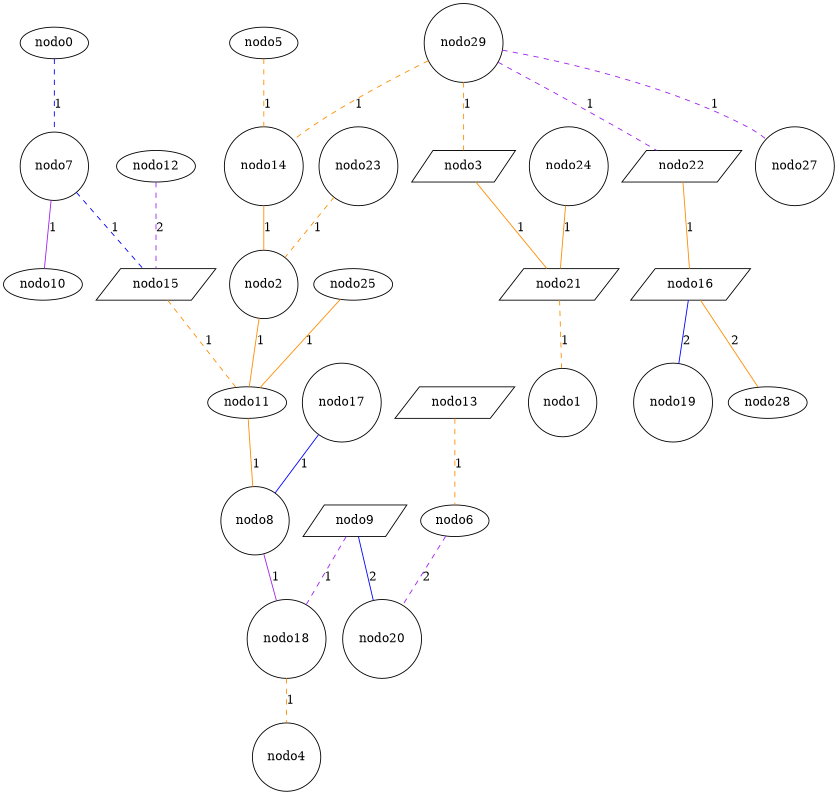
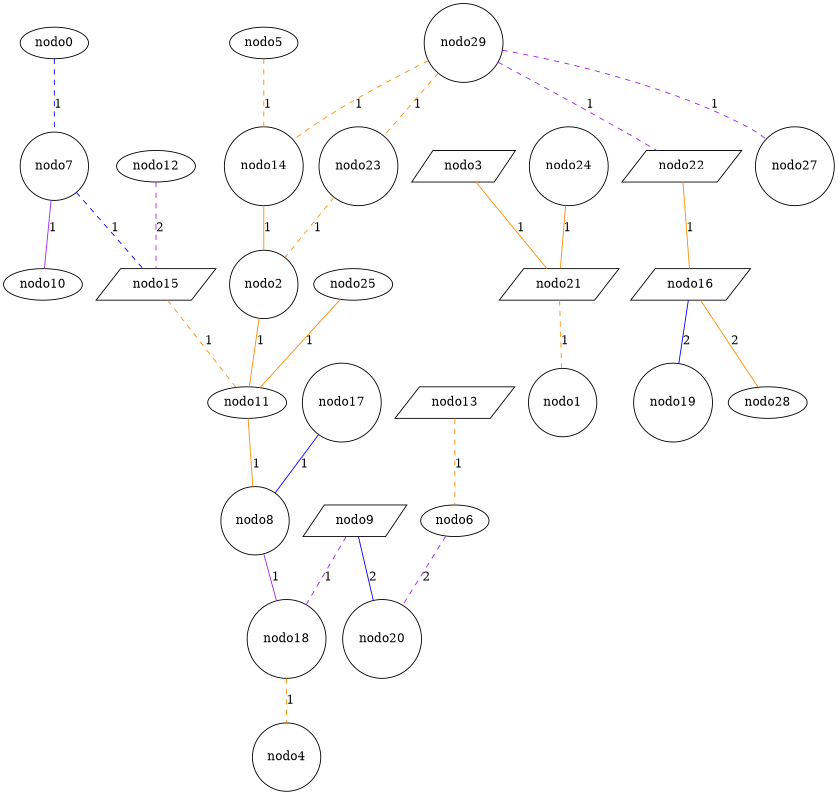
edge "nodo29" -- "nodo3": now "nodo29" -- "nodo23"
